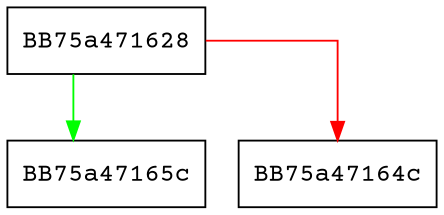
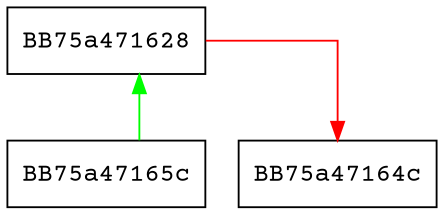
edge "BB75a471628" -> "BB75a47165c": reversed
